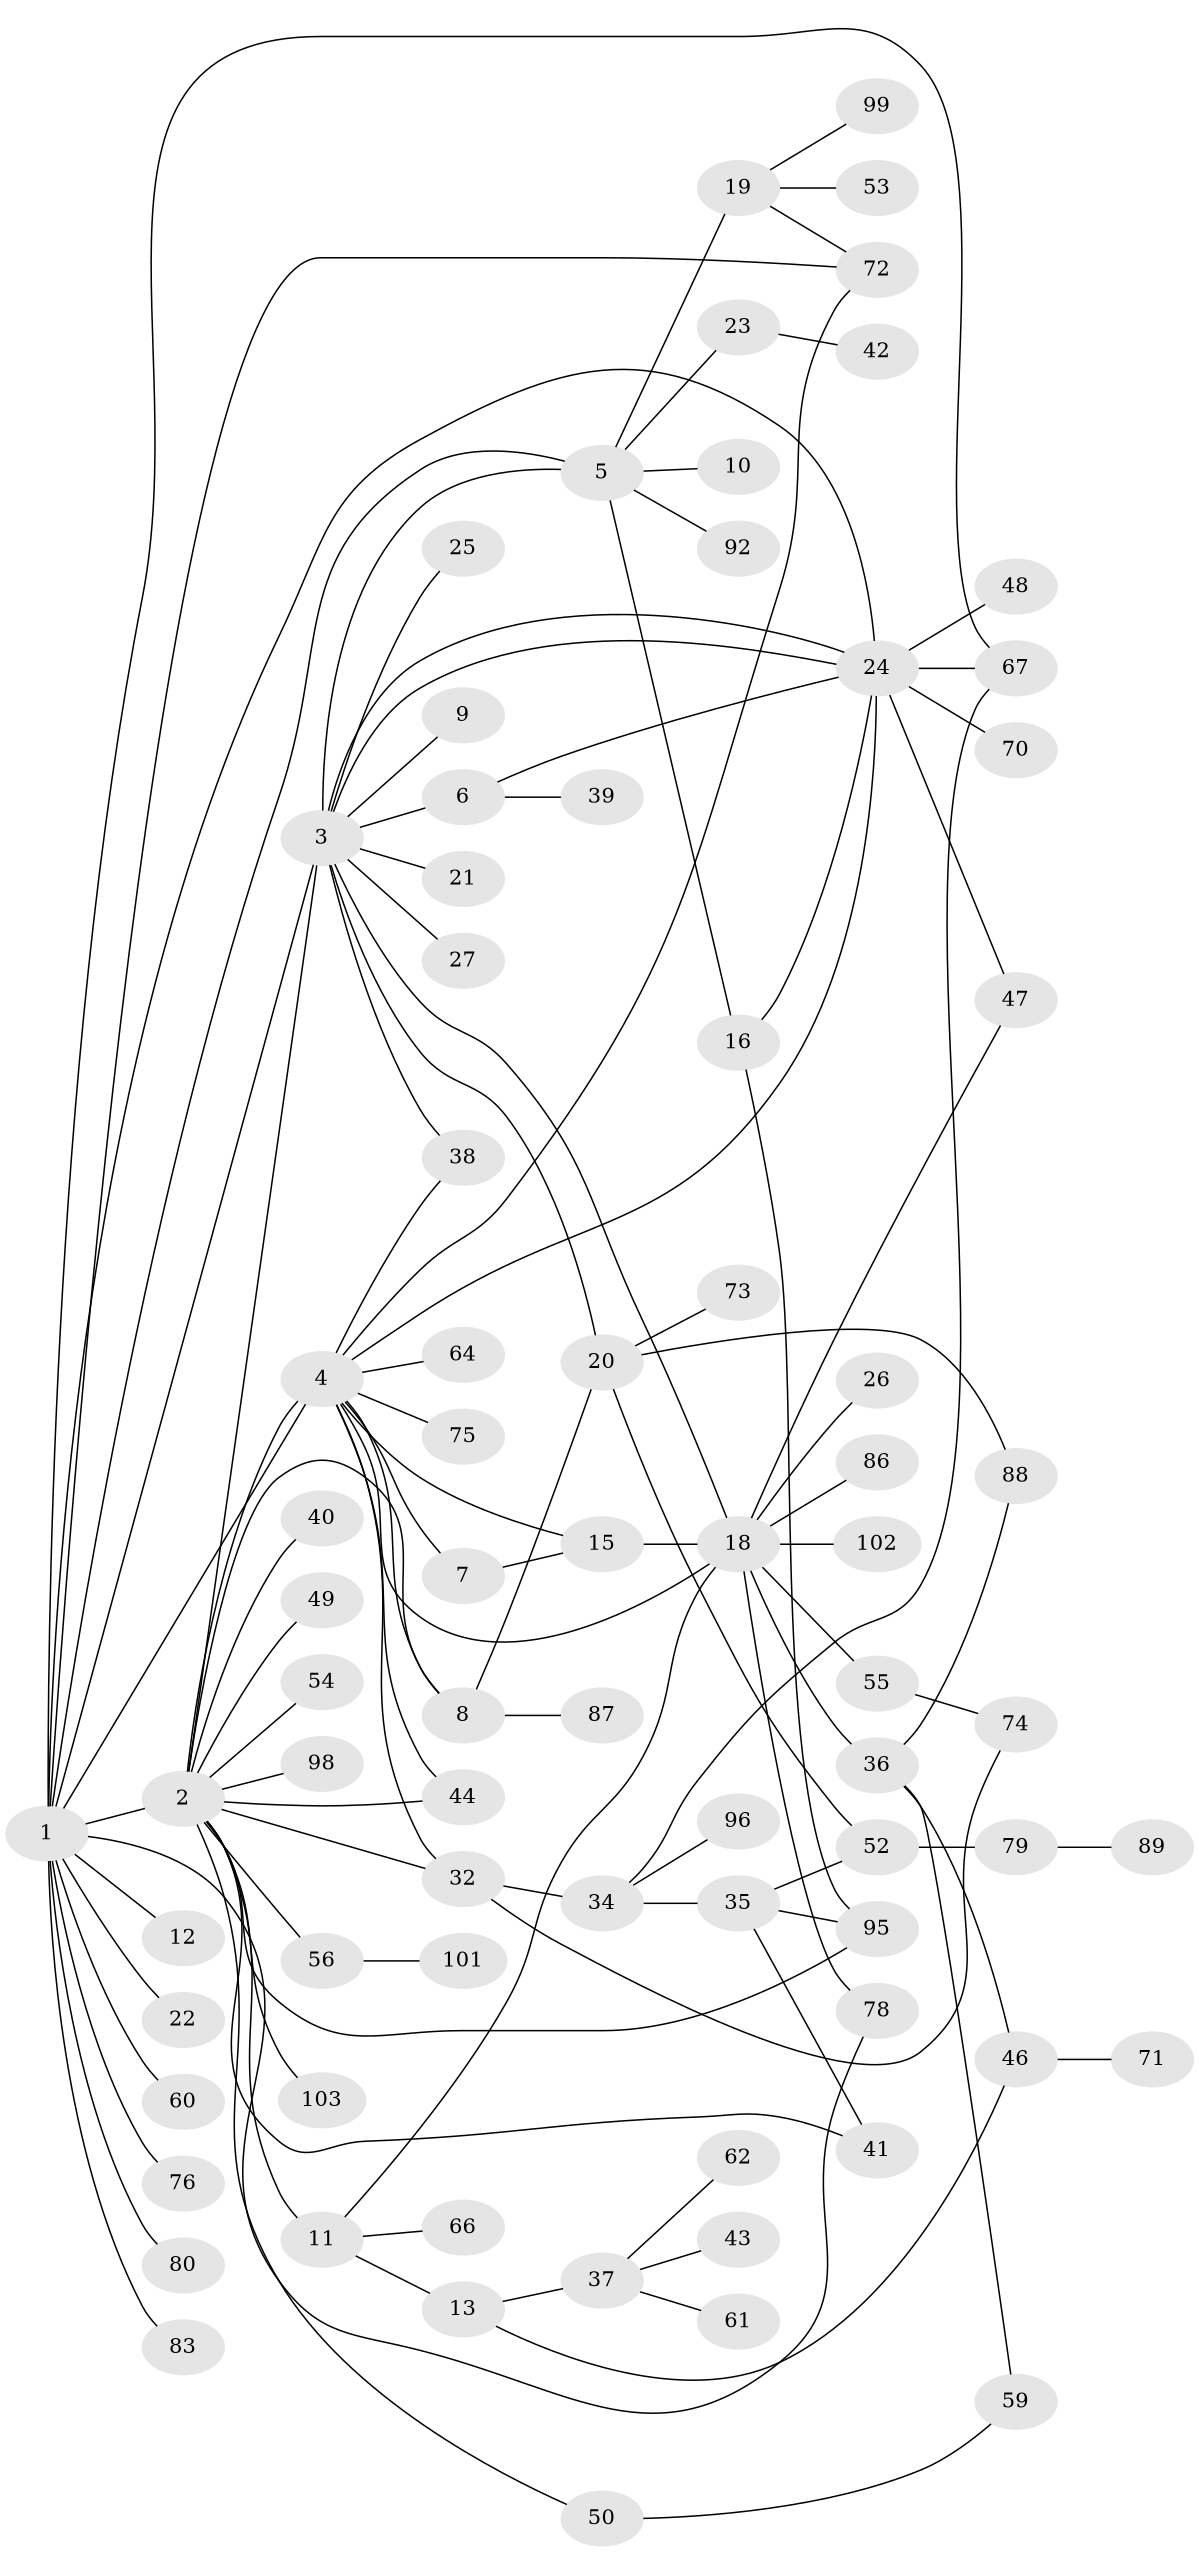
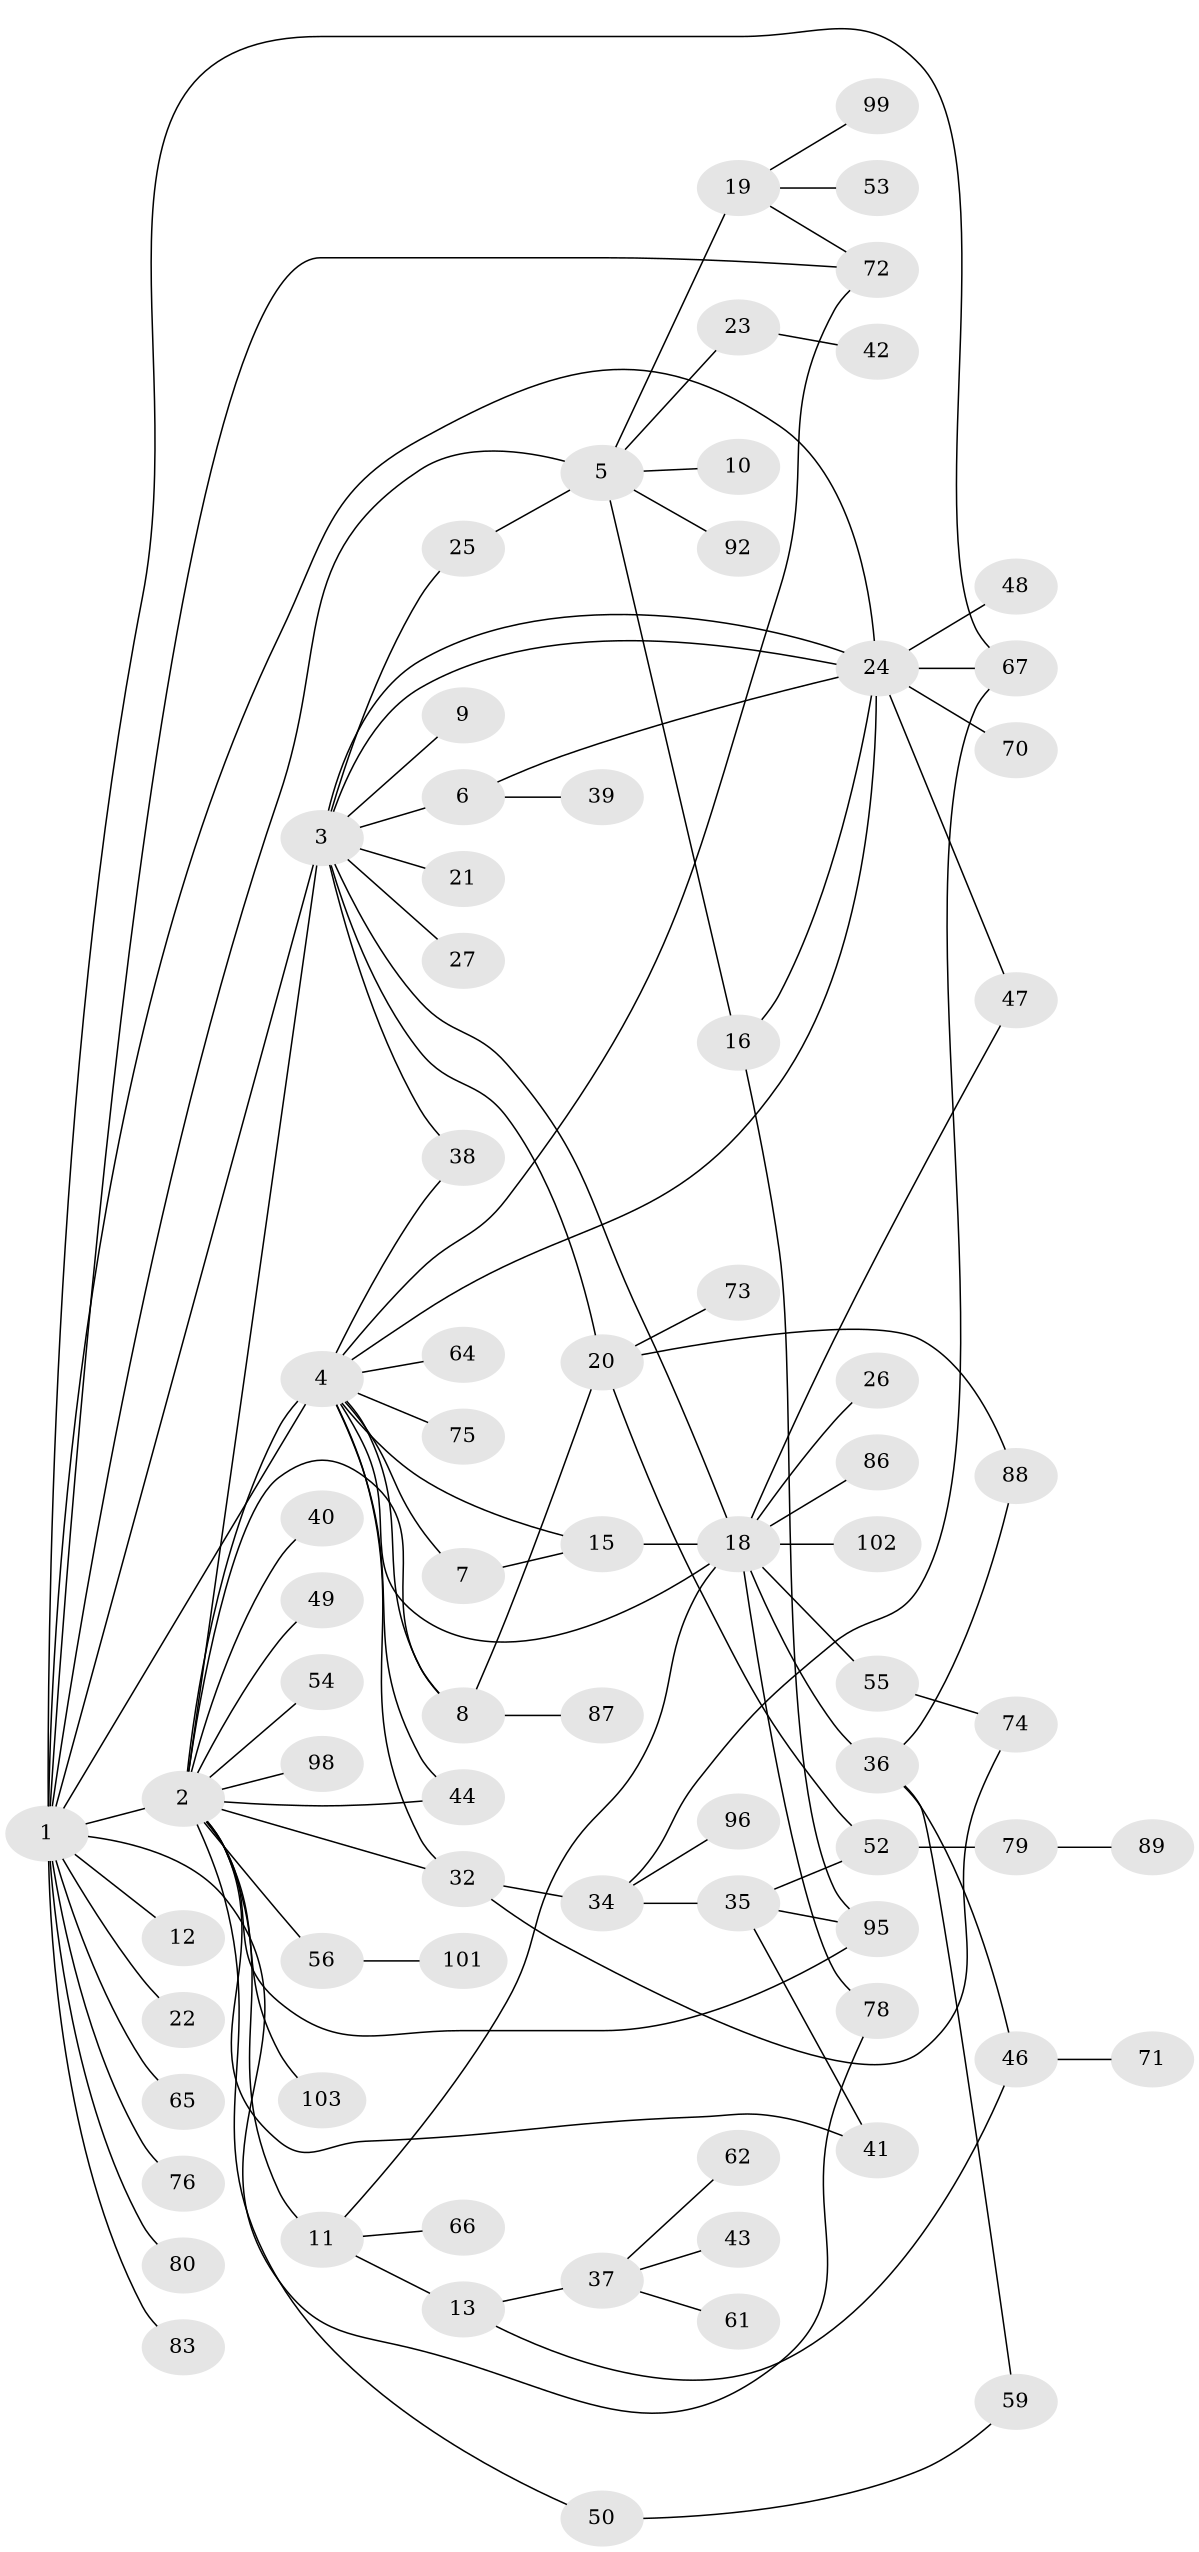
edge "5" -- "3": now "5" -- "25"
node "60": label "60" -> "65"
